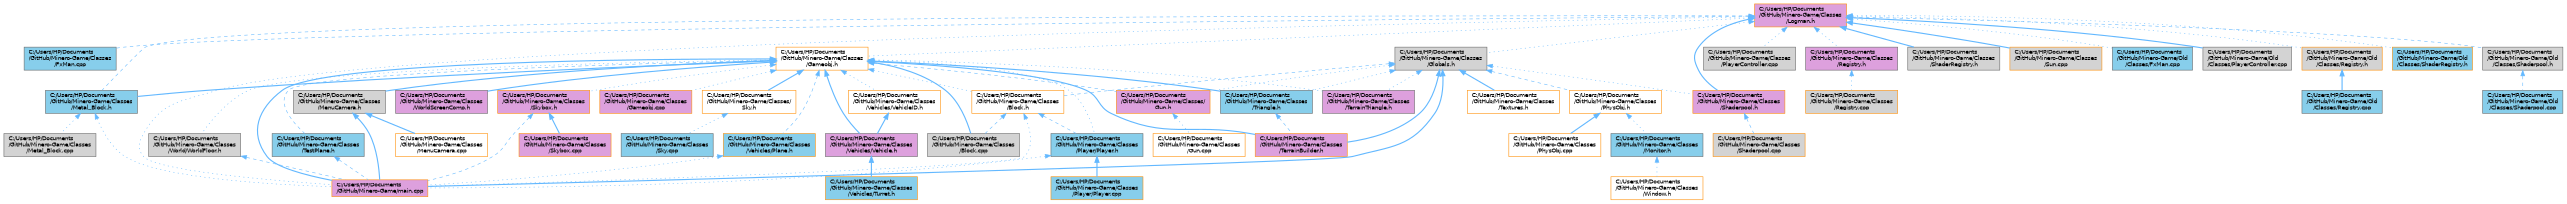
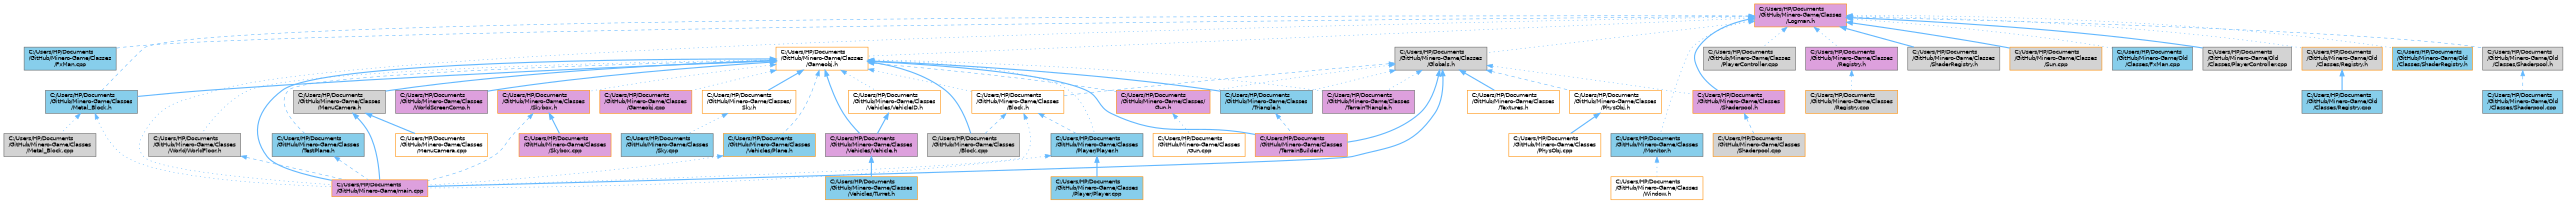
edge "C:/Users/HP/Documents /GitHub/Minero-Game/Classes /Monitor.h" -> "C:/Users/HP/Documents /GitHub/Minero-Game/Classes /PhysObj.h": now "C:/Users/HP/Documents /GitHub/Minero-Game/Classes /Monitor.h" -> "C:/Users/HP/Documents /GitHub/Minero-Game/Classes /Logman.h"
